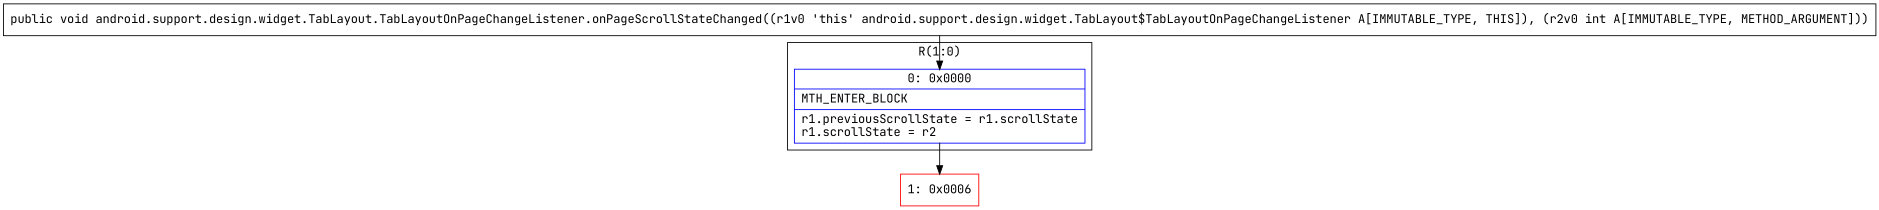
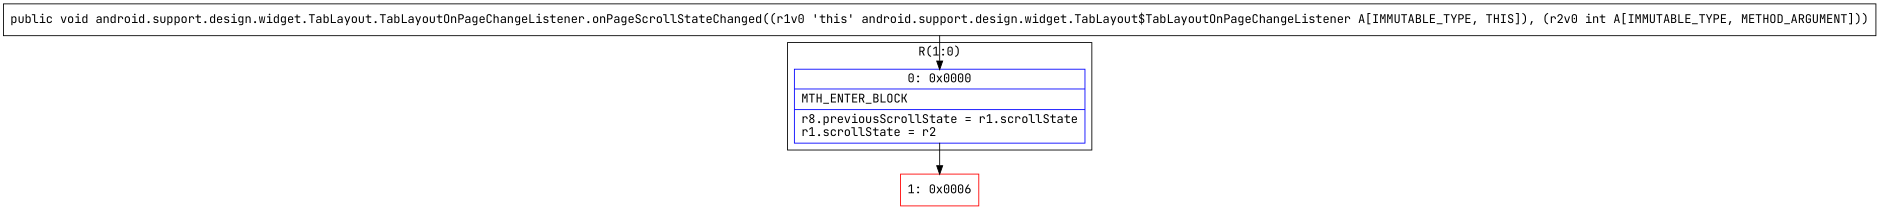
node "0: 0x0000": text "r1.previousScrollState = r1.scrollState" -> "r8.previousScrollState = r1.scrollState"
